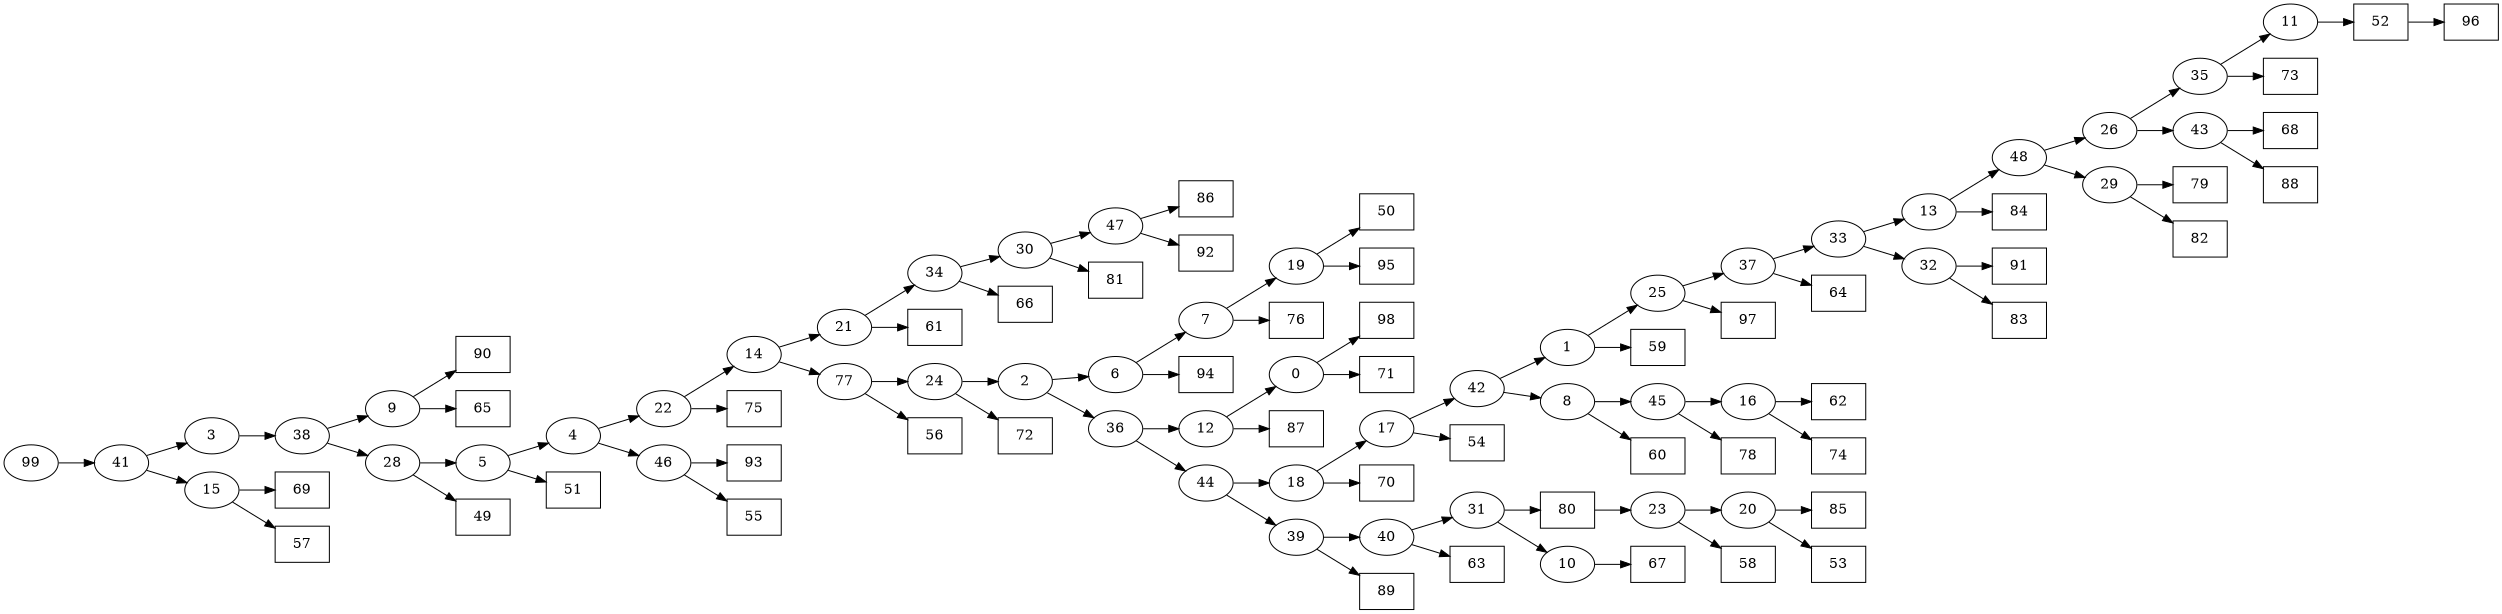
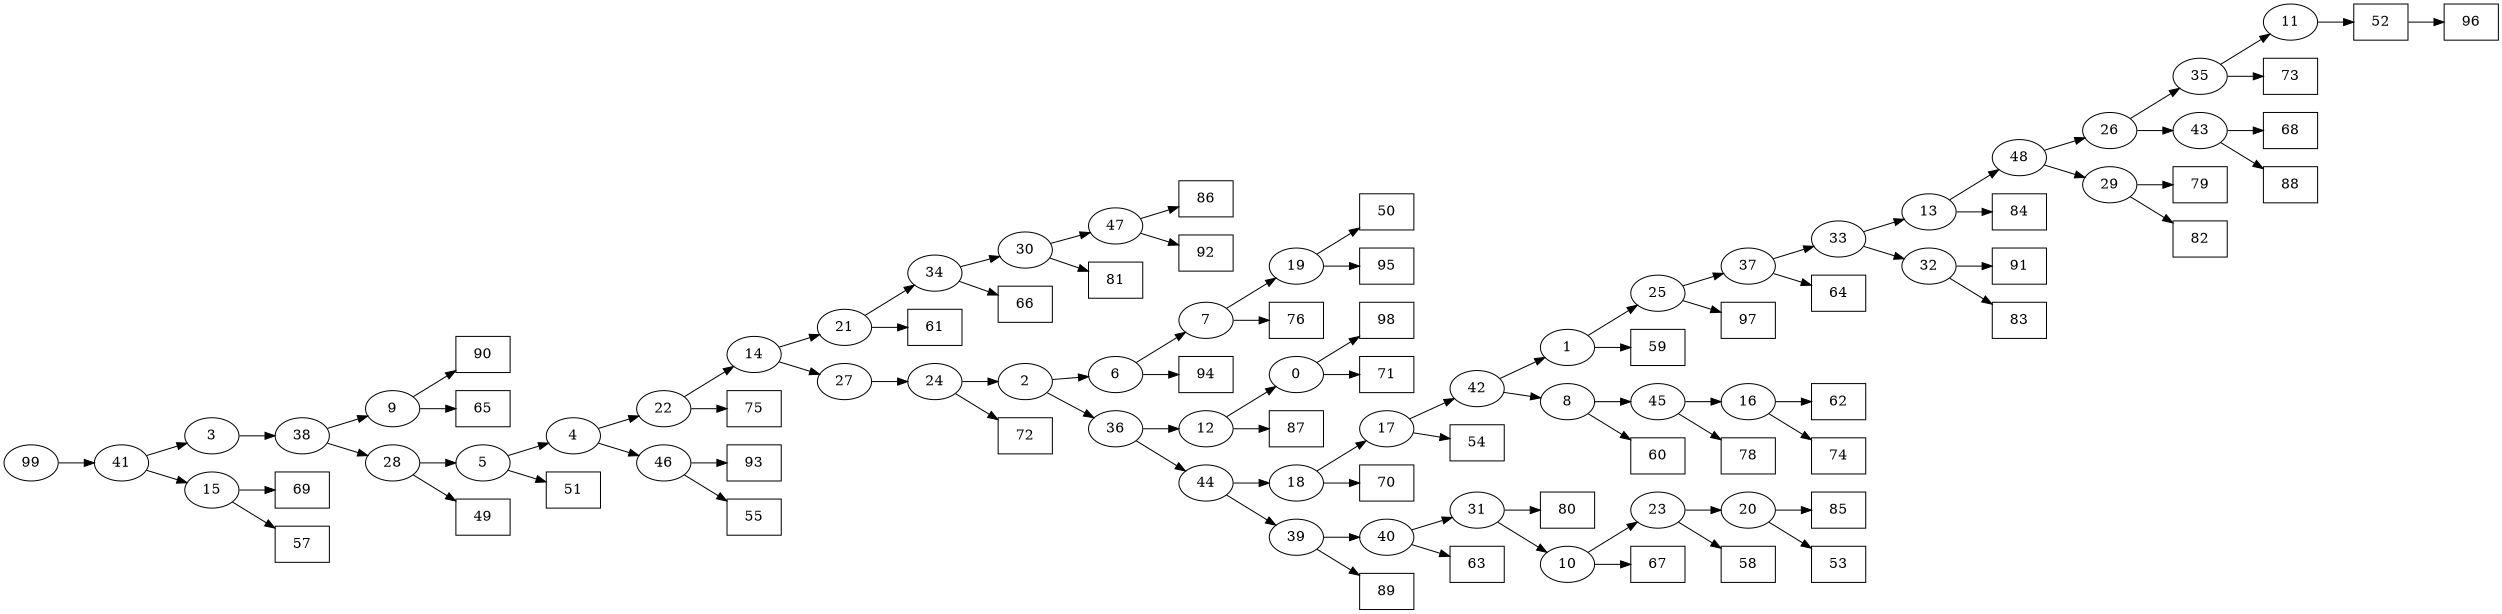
node "77": label "77" -> "27"
node "56": removed
edge "80" -> "23": now "10" -> "23"
